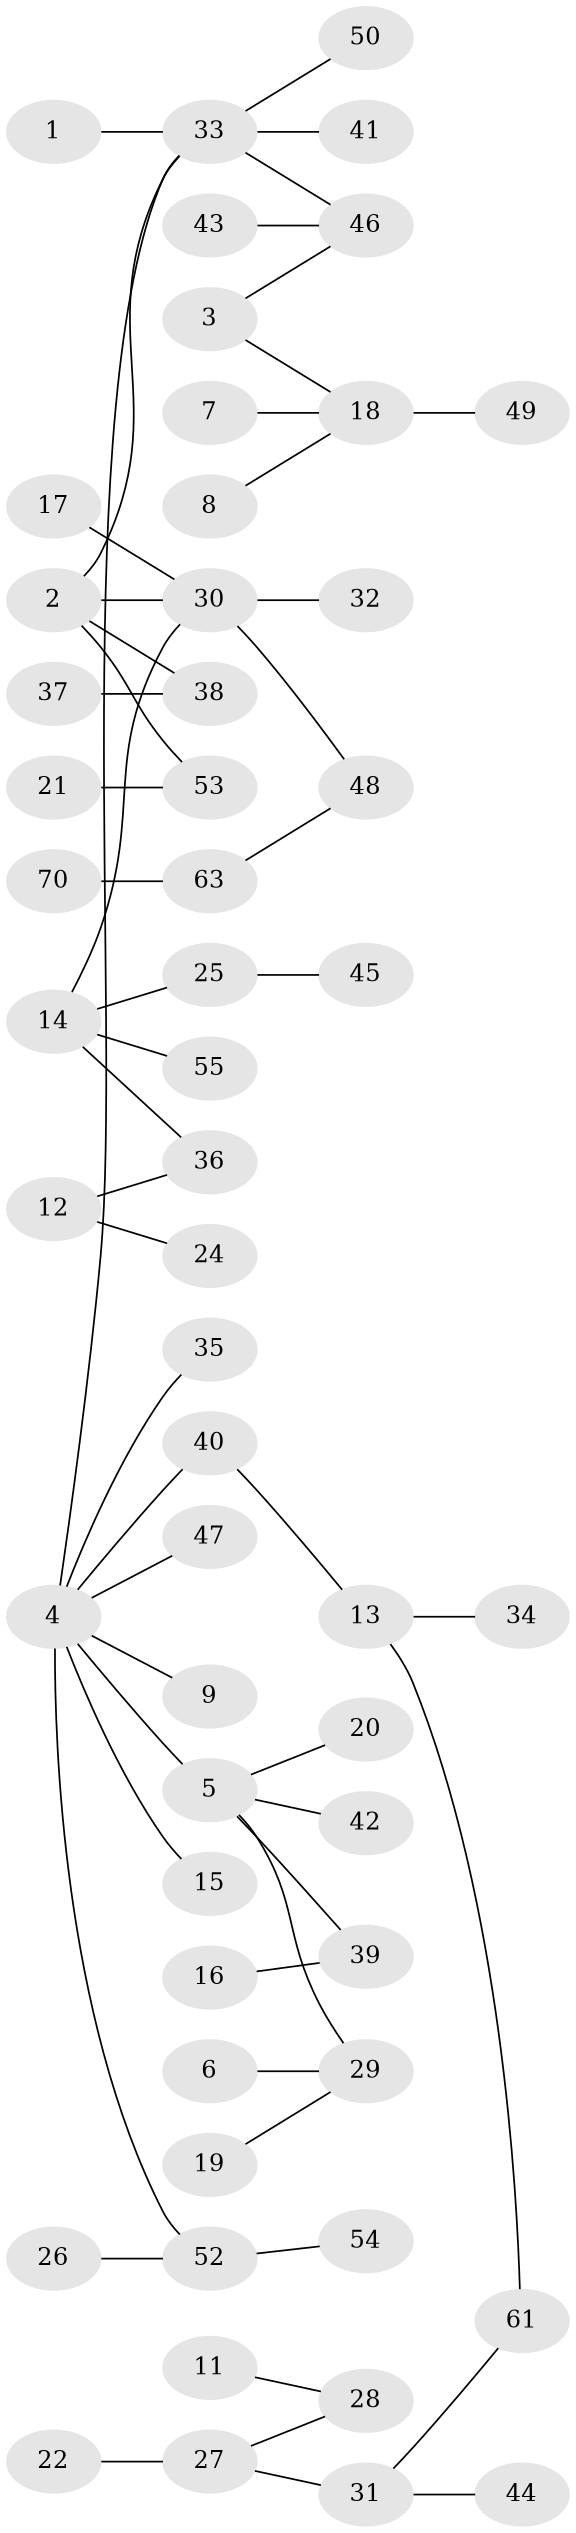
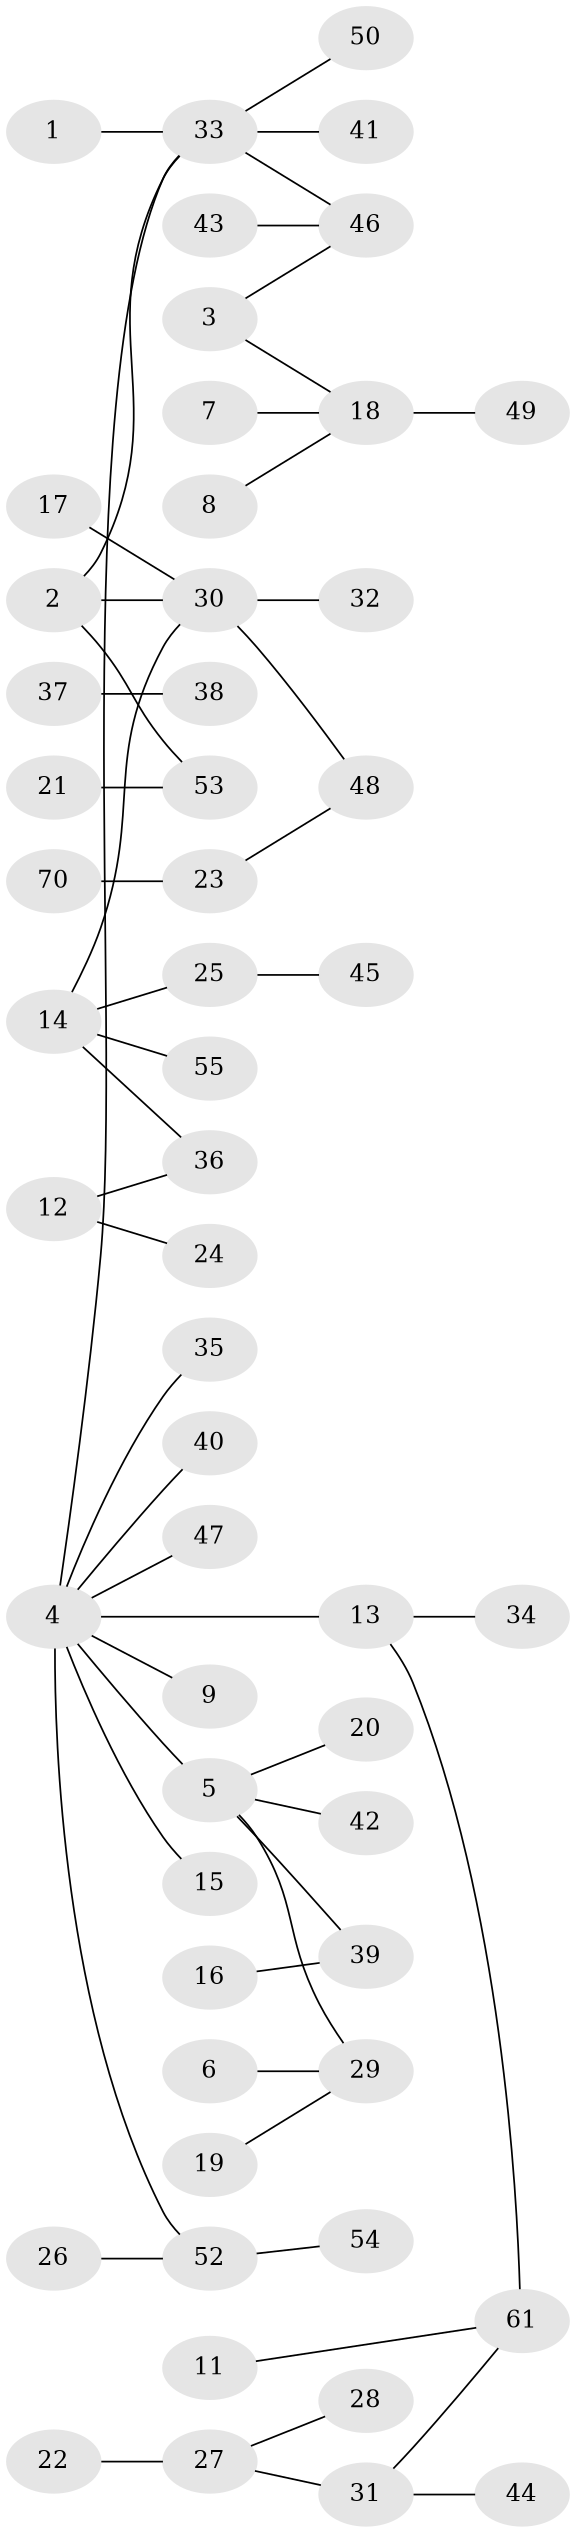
edge "2" -- "38": removed
node "63": label "63" -> "23"
edge "40" -- "13": now "4" -- "13"
edge "11" -- "28": now "11" -- "61"
